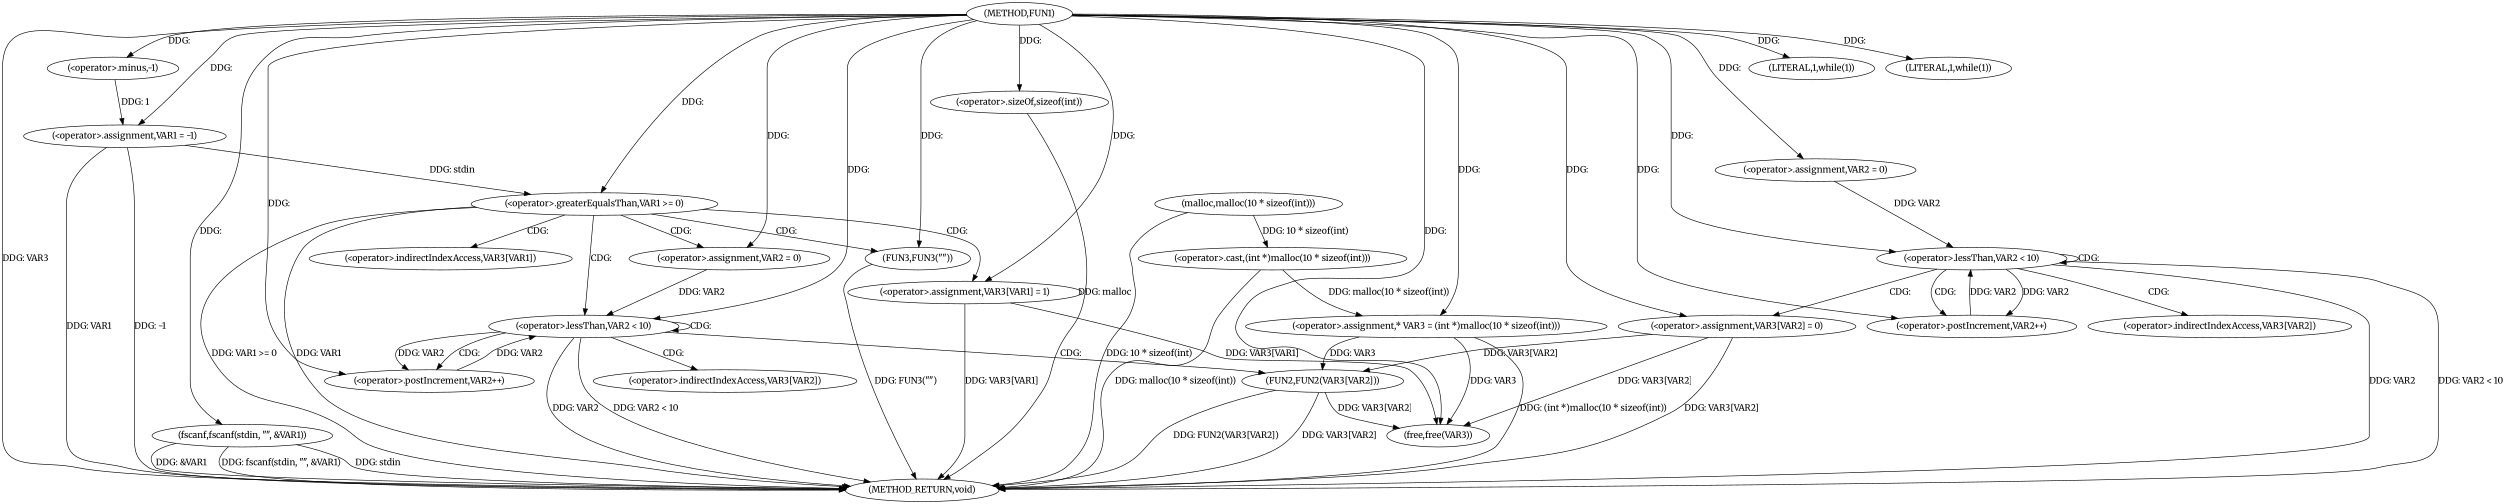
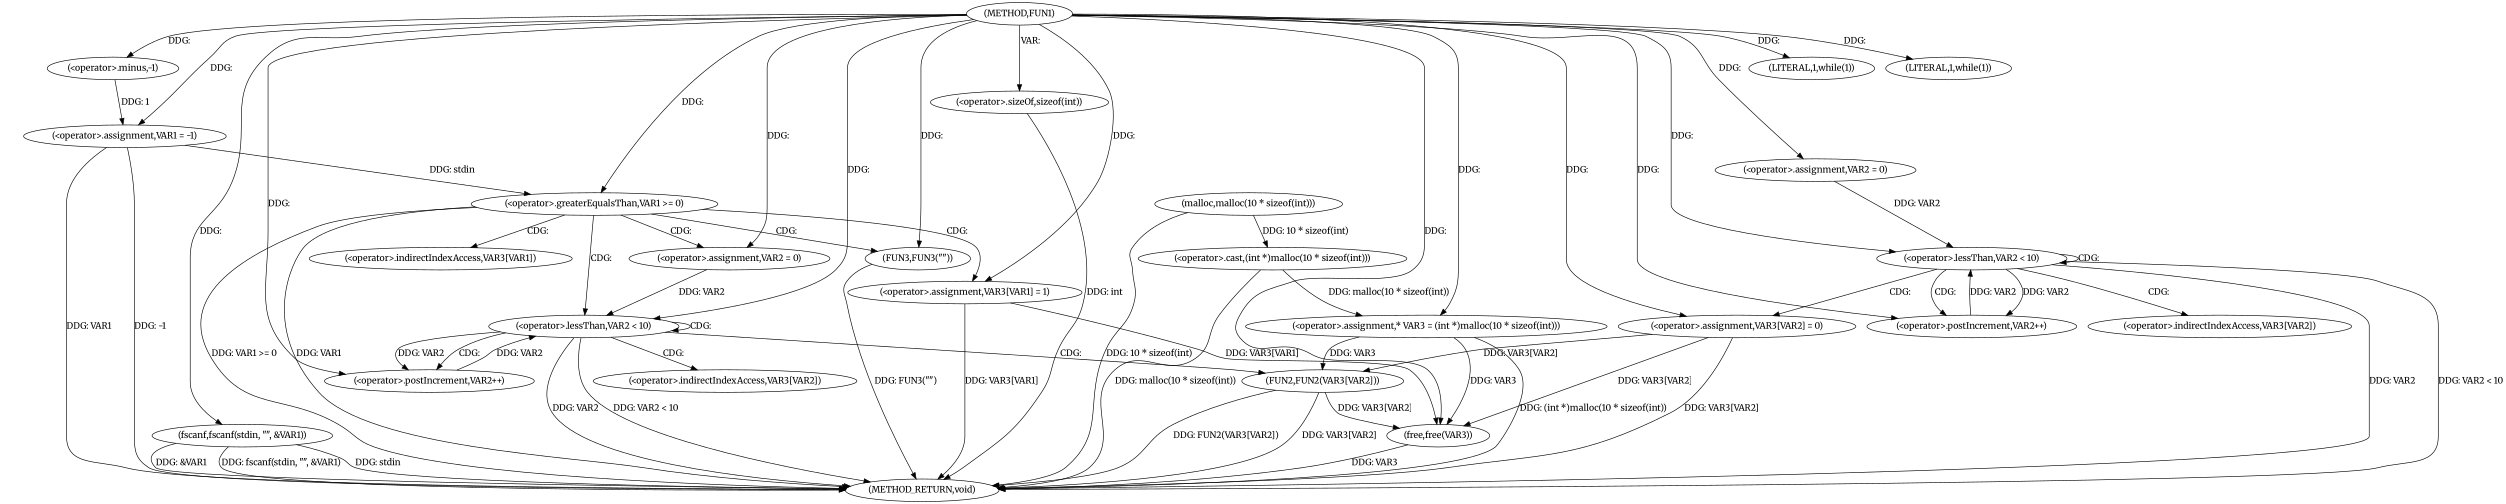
edge "(METHOD,FUN1)" -> "(<operator>.sizeOf,sizeof(int))": label "DDG: " -> "VAR: "
edge "(METHOD,FUN1)" -> "(METHOD_RETURN,void)": now "(free,free(VAR3))" -> "(METHOD_RETURN,void)"
edge "(<operator>.sizeOf,sizeof(int))" -> "(METHOD_RETURN,void)": label "DDG: malloc" -> "DDG: int"
